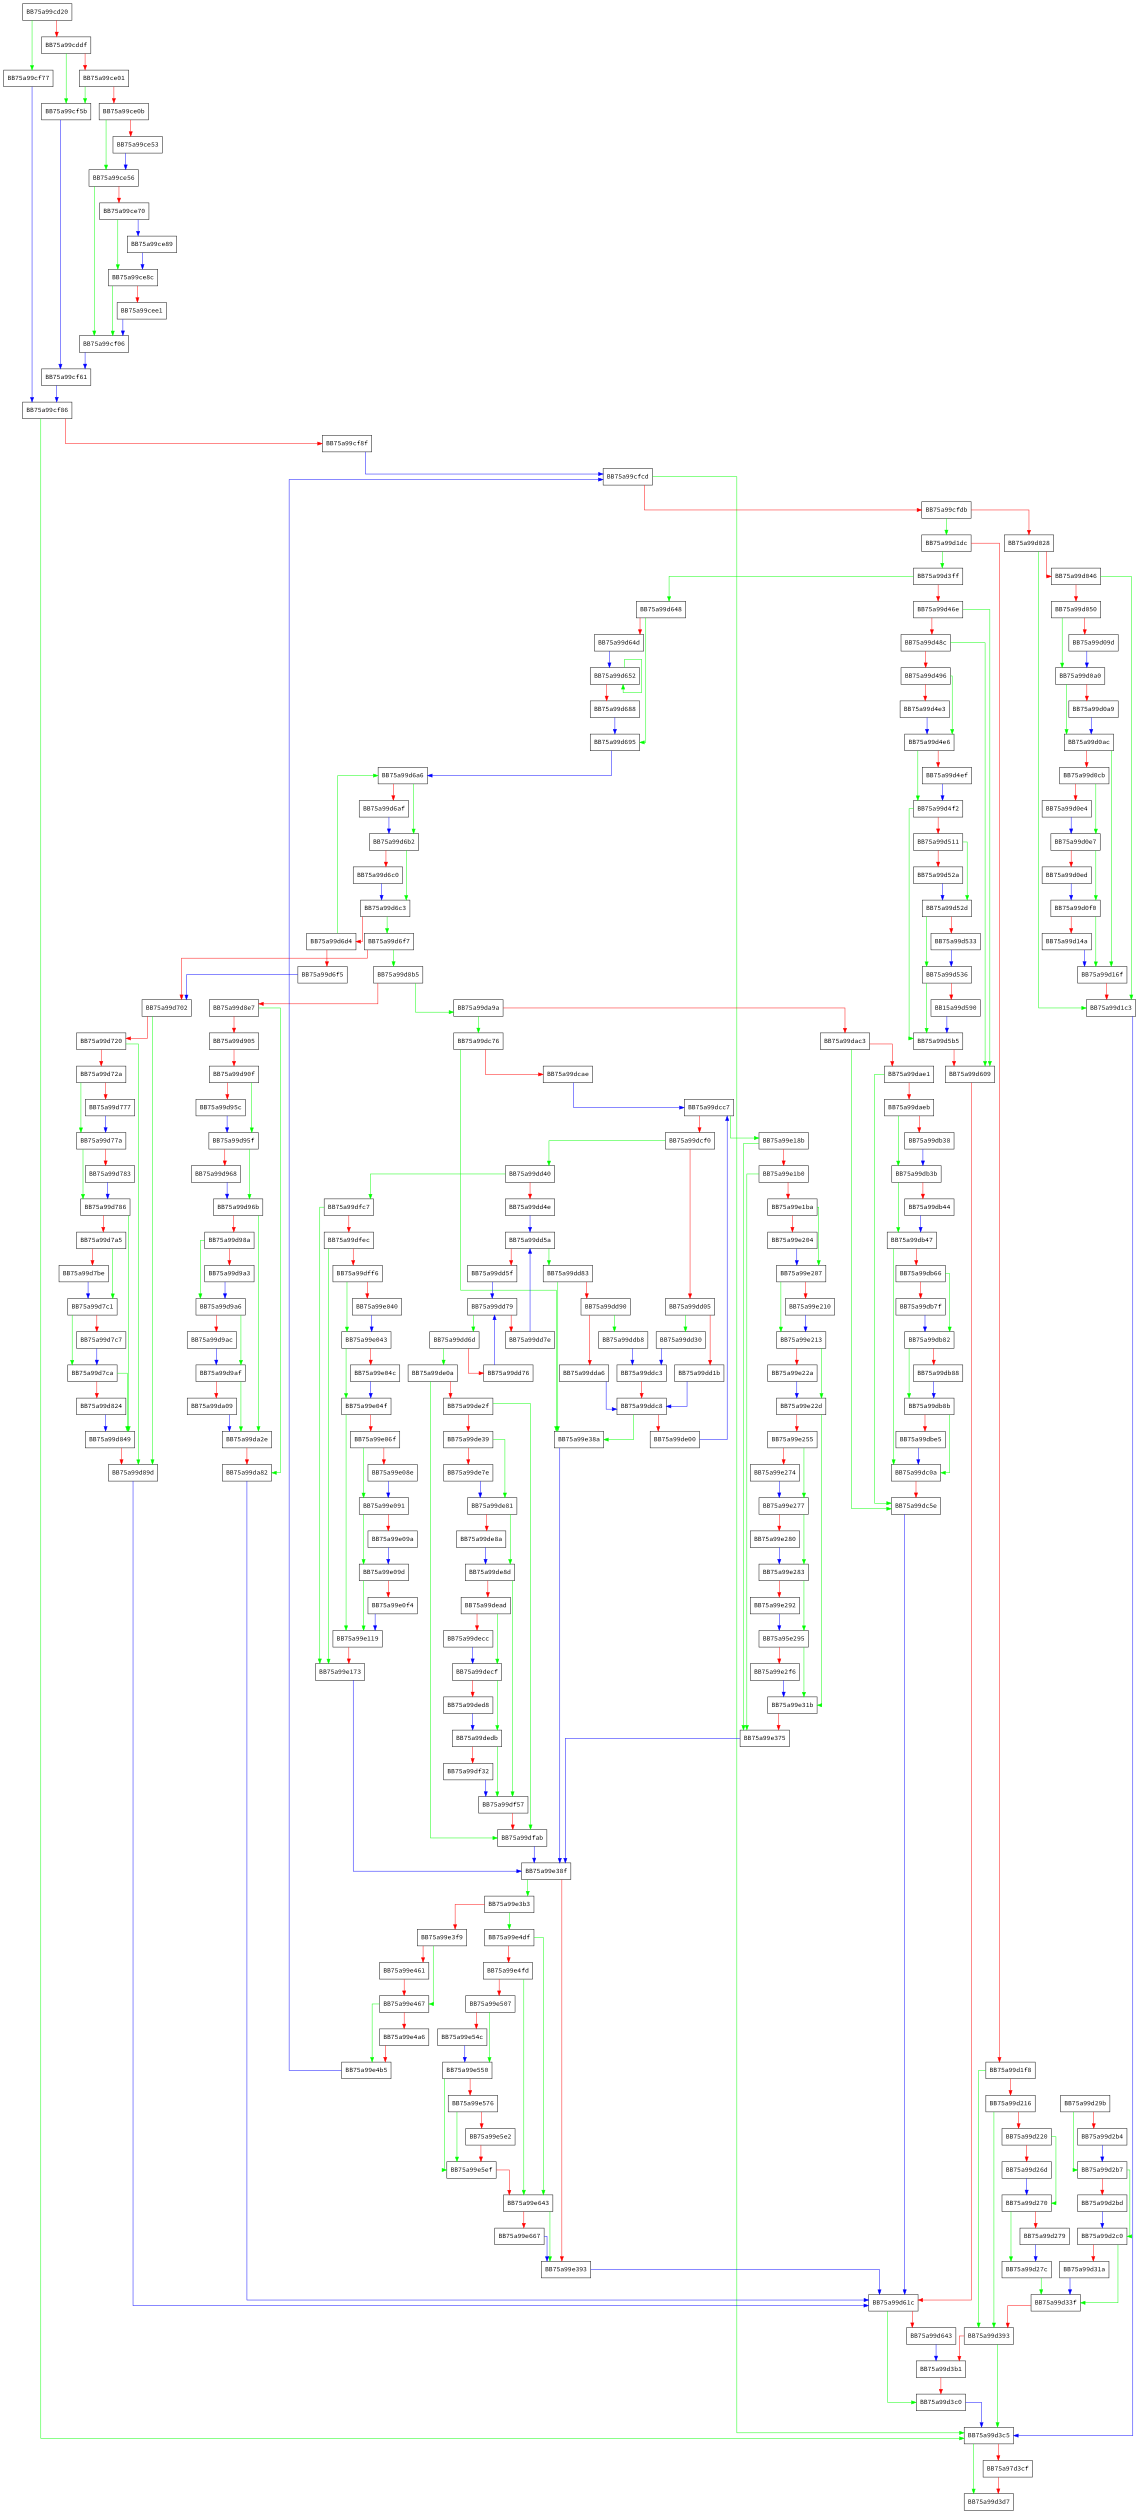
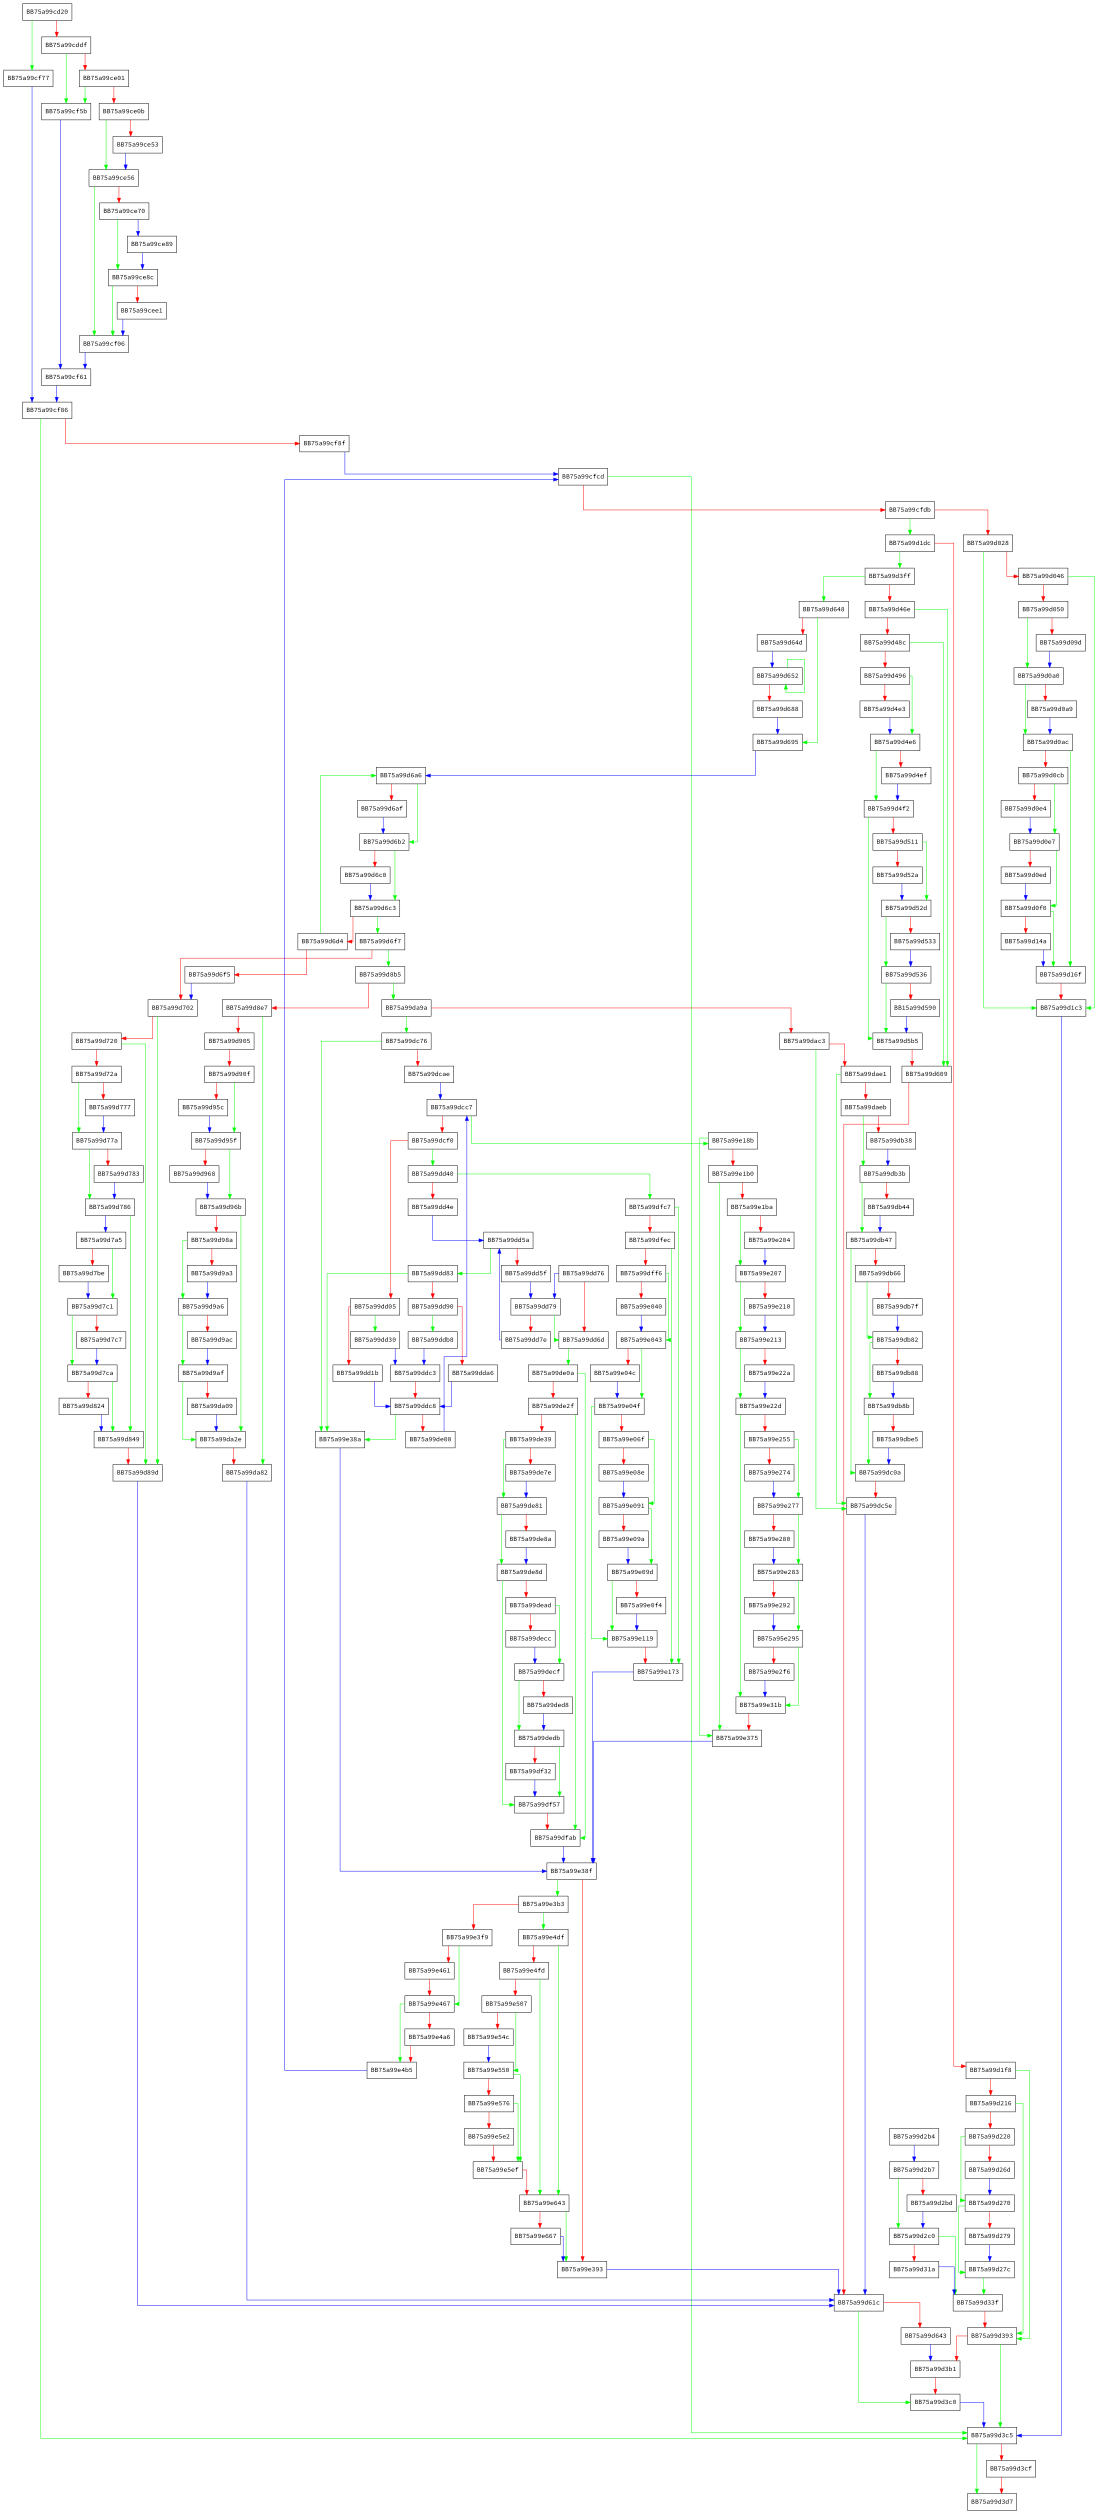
edge "BB75a99d786" -> "BB75a99d7a5": color red -> blue
edge "BB75a99dd6d" -> "BB75a99dd76": reversed
node "BB75a99d29b": removed
node "BB75a97d3cf": label "BB75a97d3cf" -> "BB75a99d3cf"
